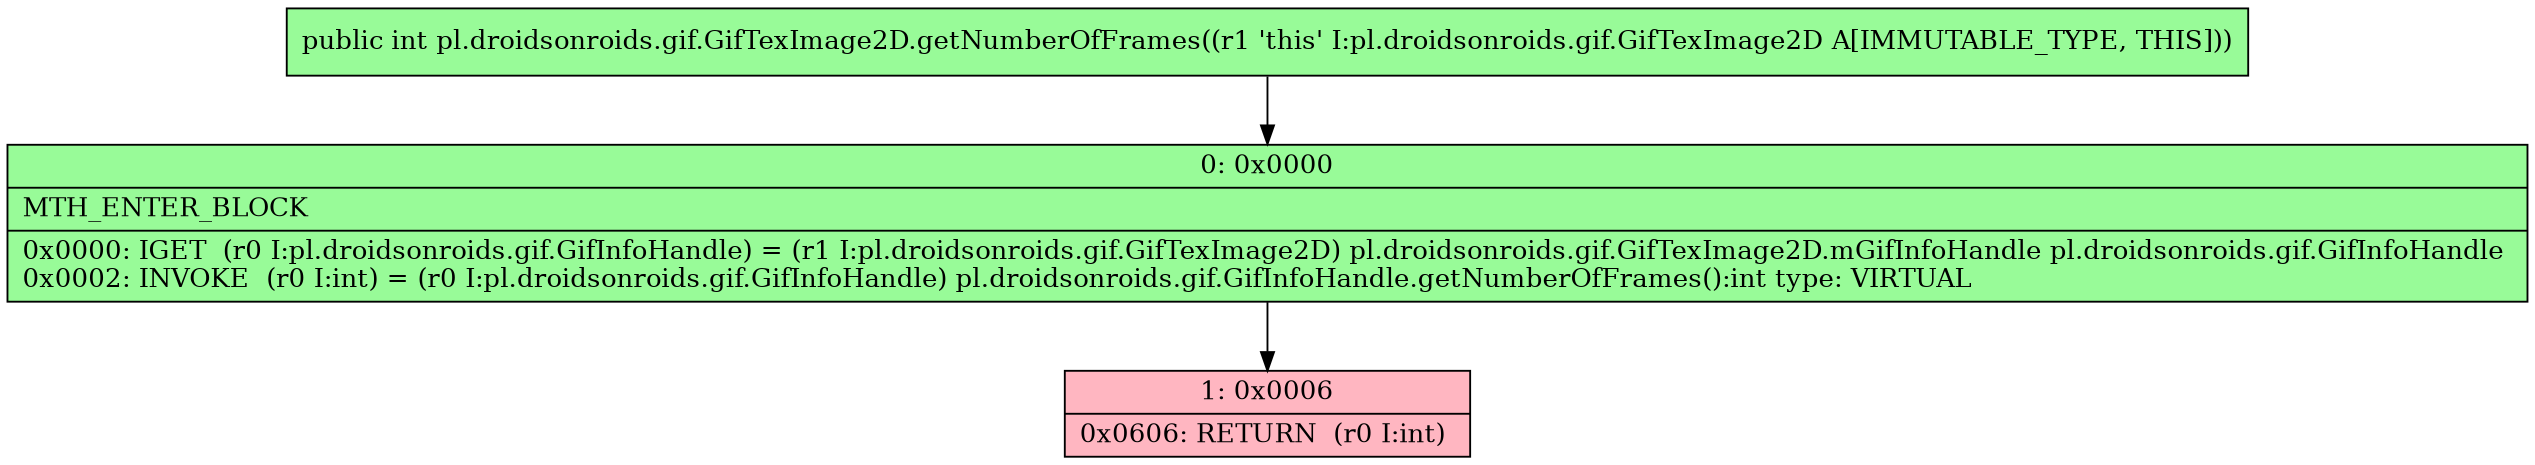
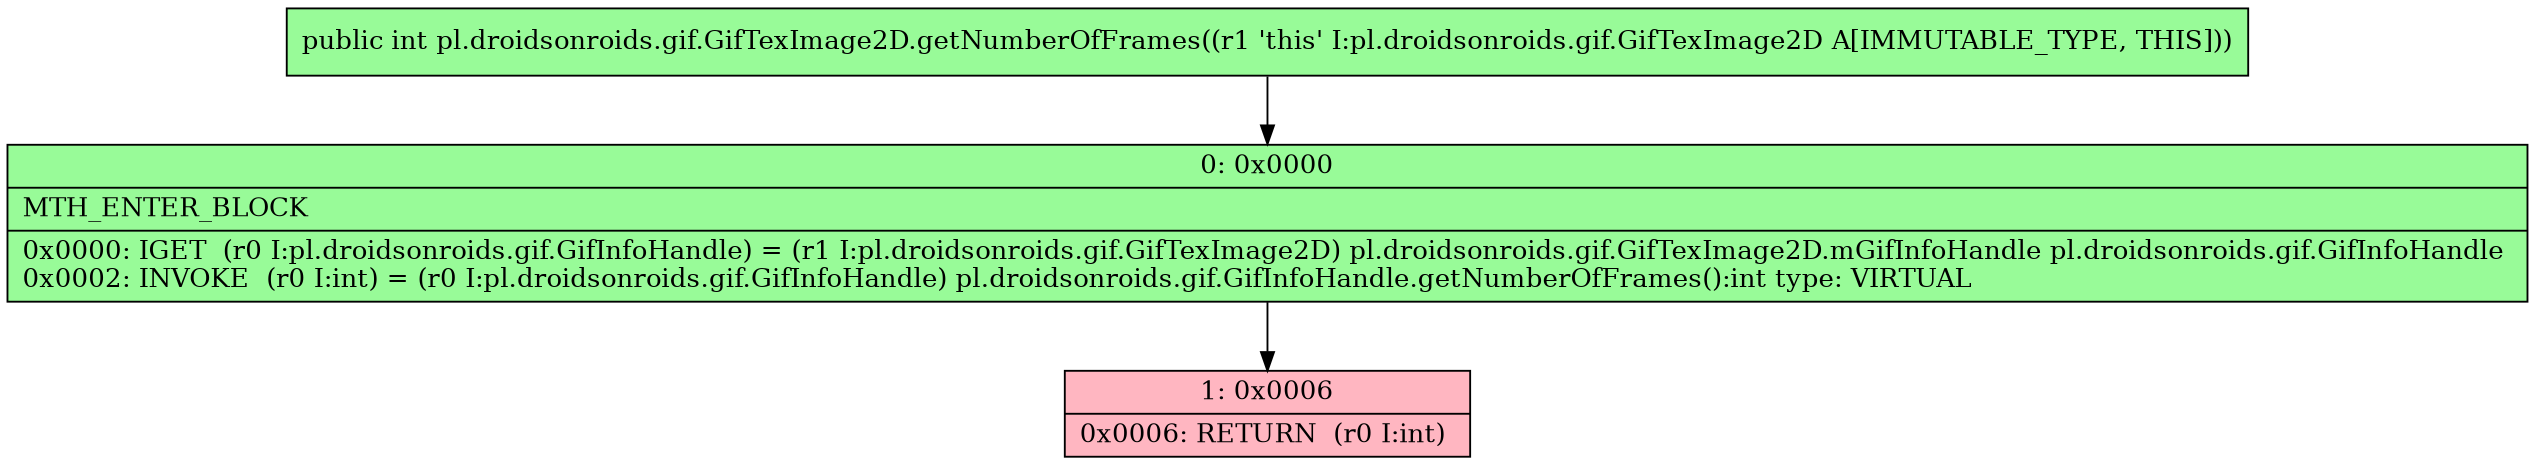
node "1: 0x0006": text "0x0606: RETURN  (r0 I:int)" -> "0x0006: RETURN  (r0 I:int)"
